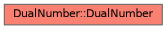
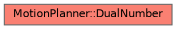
node "DualNumber::DualNumber": label "DualNumber::DualNumber" -> "MotionPlanner::DualNumber"
